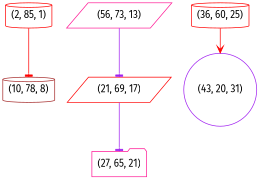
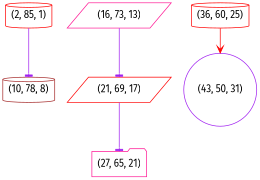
node "(56, 73, 13)": label "(56, 73, 13)" -> "(16, 73, 13)"
edge "(2, 85, 1)" -> "(10, 78, 8)": color red -> purple
node "(43, 20, 31)": label "(43, 20, 31)" -> "(43, 50, 31)"
